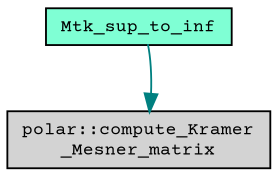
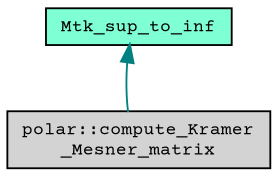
edge "Mtk_sup_to_inf" -> "polar::compute_Kramer _Mesner_matrix": reversed
